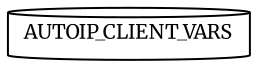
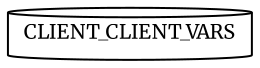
node "AUTOIP_CLIENT_VARS": label "AUTOIP_CLIENT_VARS" -> "CLIENT_CLIENT_VARS"
